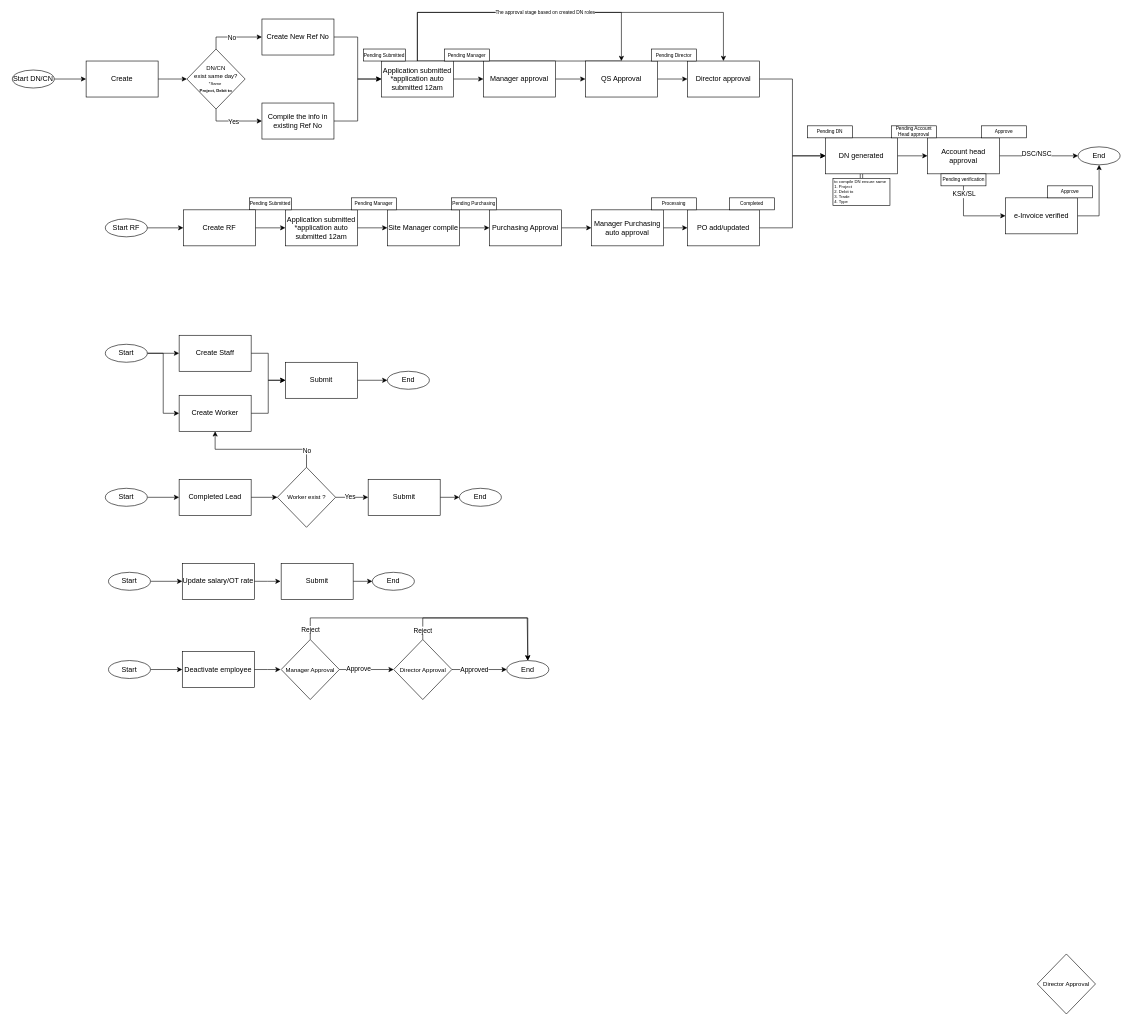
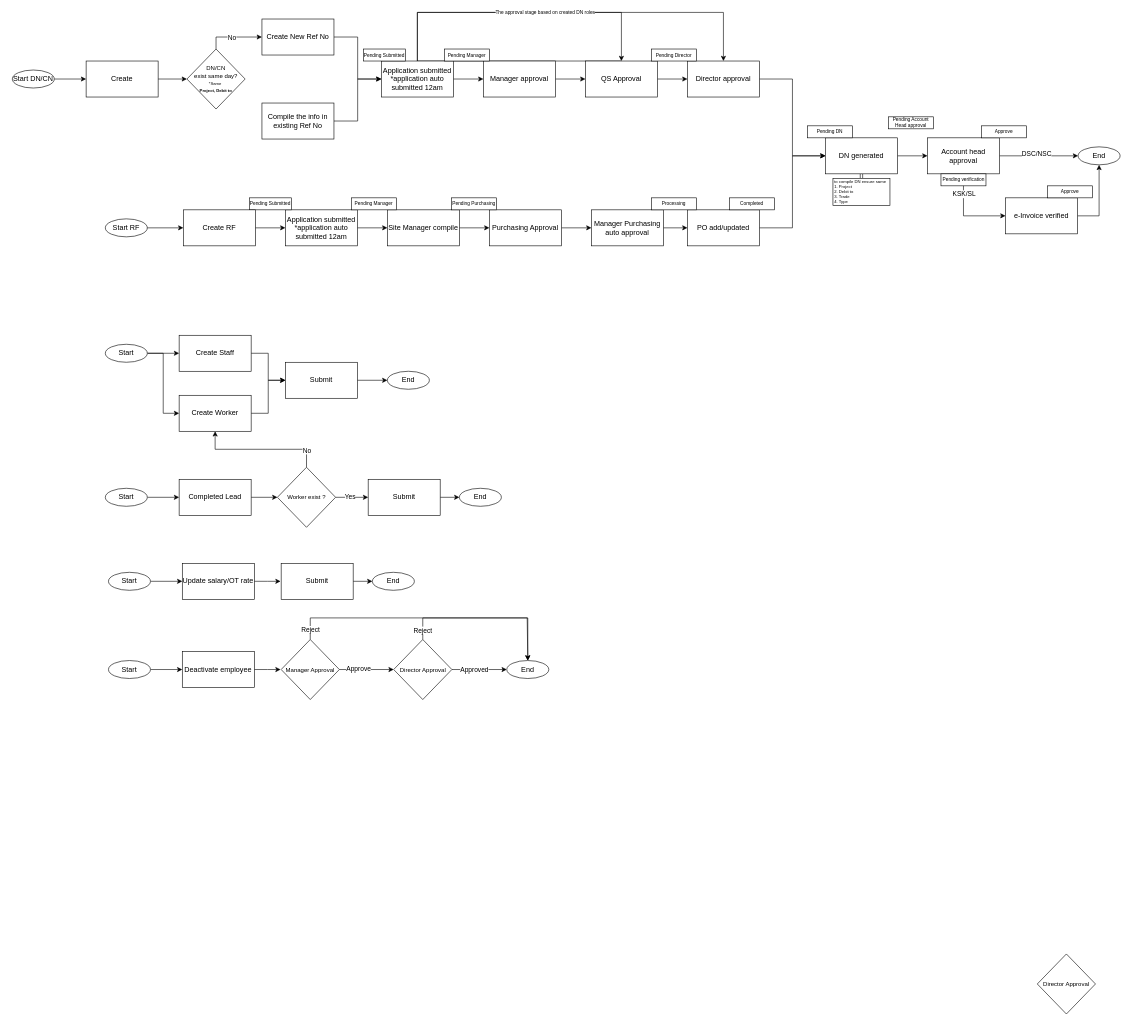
edge "DN/CN exist same day? *Same Project, Debit to" -> "Compile the info in existing Ref No": removed, label "Yes"
node "Pending Account Head approval": moved (914, 132) -> (911, 123)
